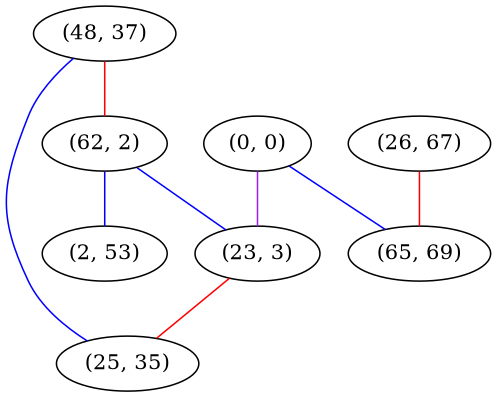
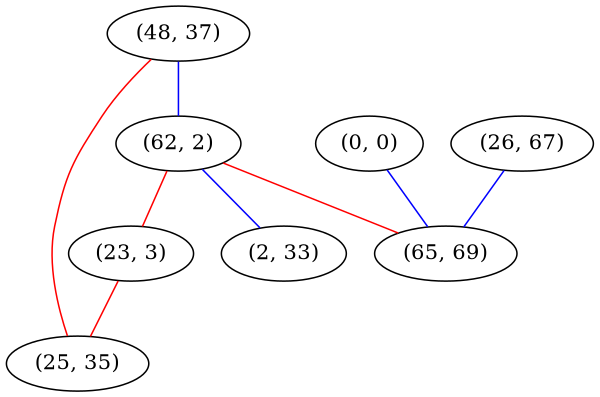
edge "(48, 37)" -- "(62, 2)": color red -> blue
edge "(62, 2)" -- "(65, 69)": added
edge "(62, 2)" -- "(23, 3)": color blue -> red
edge "(0, 0)" -- "(23, 3)": removed
edge "(26, 67)" -- "(65, 69)": color red -> blue
edge "(48, 37)" -- "(25, 35)": color blue -> red
node "(2, 53)": label "(2, 53)" -> "(2, 33)"
